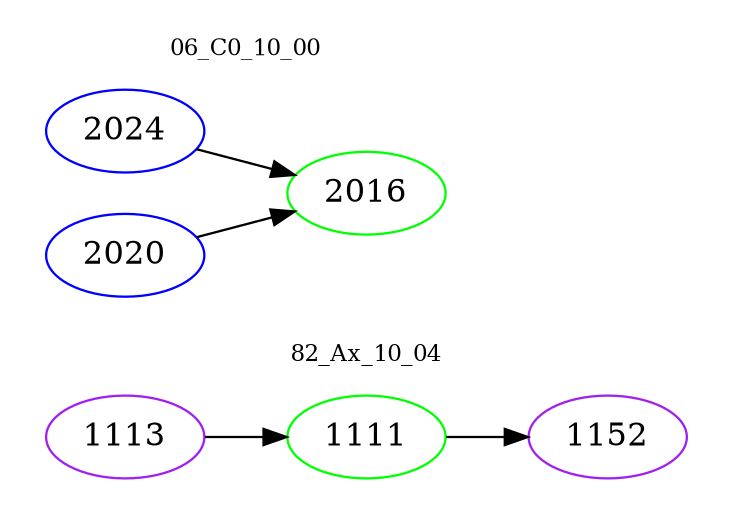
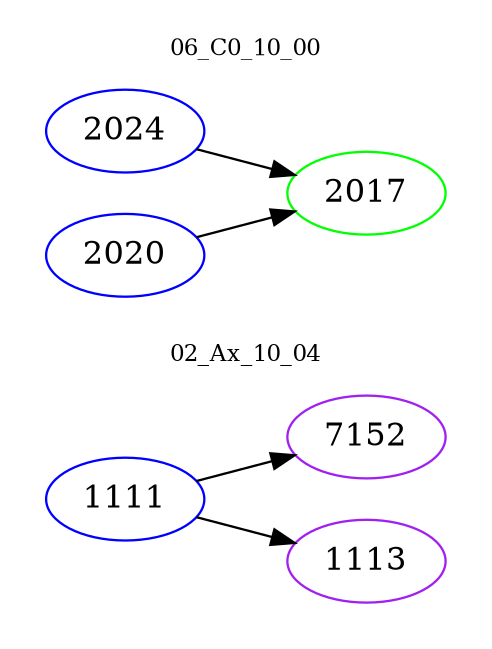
node "2016": label "2016" -> "2017"
cluster "82_Ax_10_04": label "82_Ax_10_04" -> "02_Ax_10_04"
edge "1113" -> "1111": reversed
node "1111": color green -> blue
node "1152": label "1152" -> "7152"
